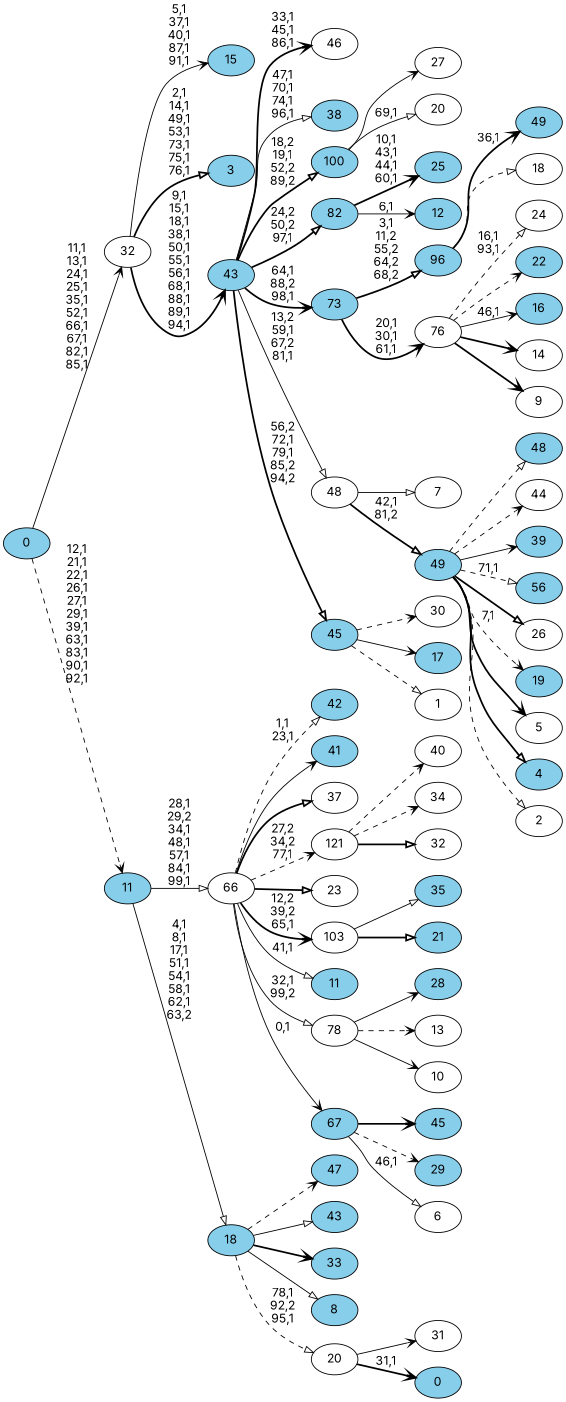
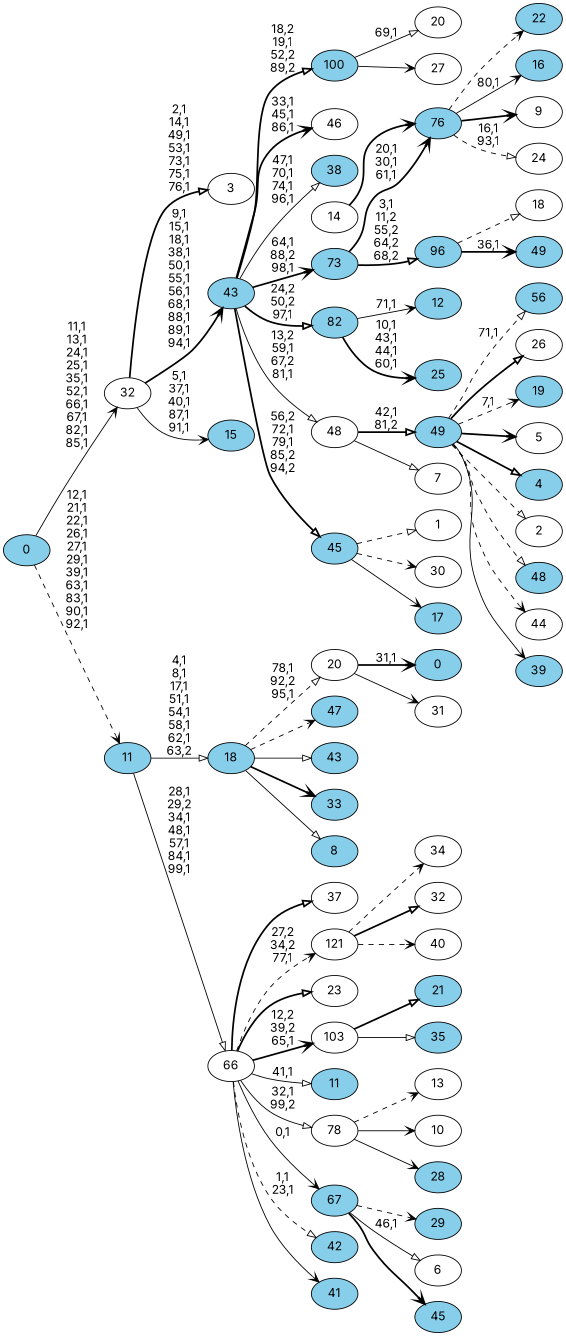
node "3": fillcolor skyblue -> white
edge "82" -> "12": label "6,1" -> "71,1"
edge "76" -> "16": label "46,1" -> "80,1"
node "76": fillcolor white -> skyblue
edge "76" -> "14": reversed
